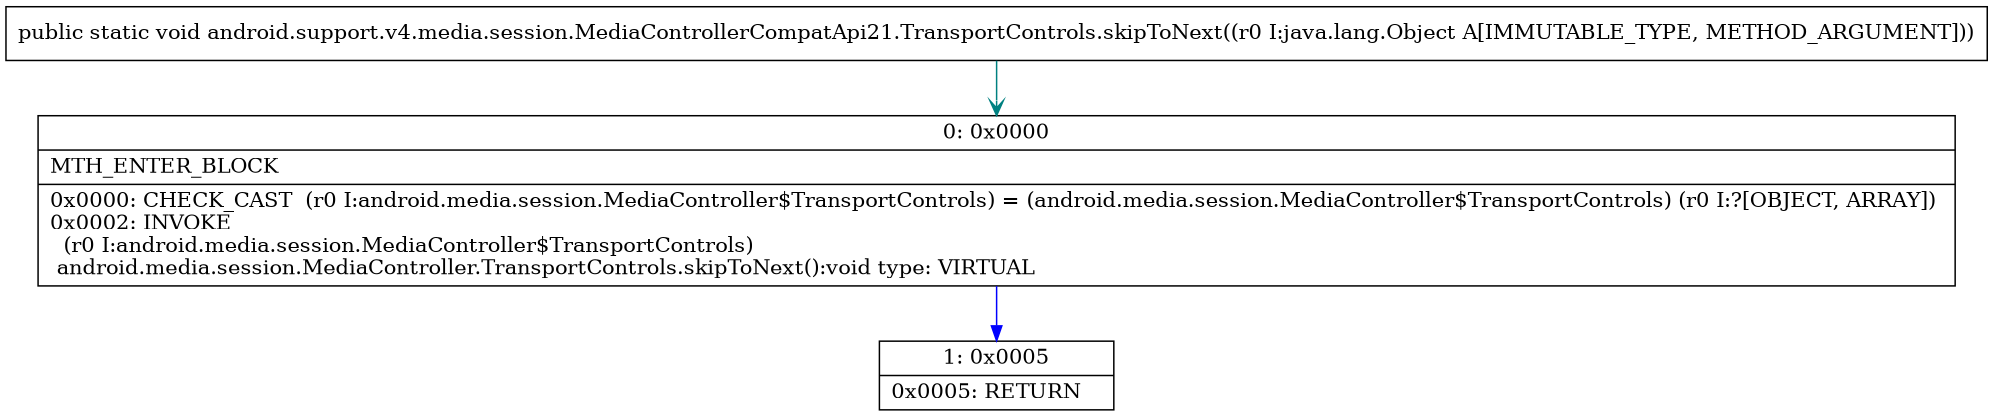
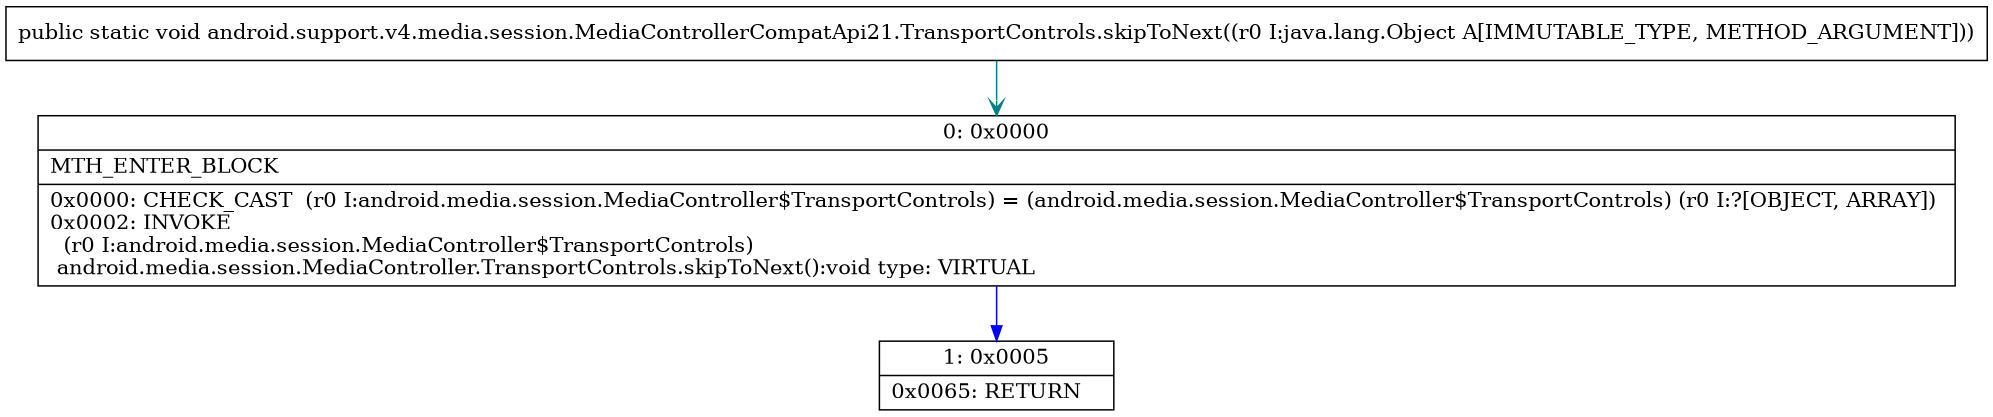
node "1: 0x0005": text "0x0005: RETURN" -> "0x0065: RETURN"
